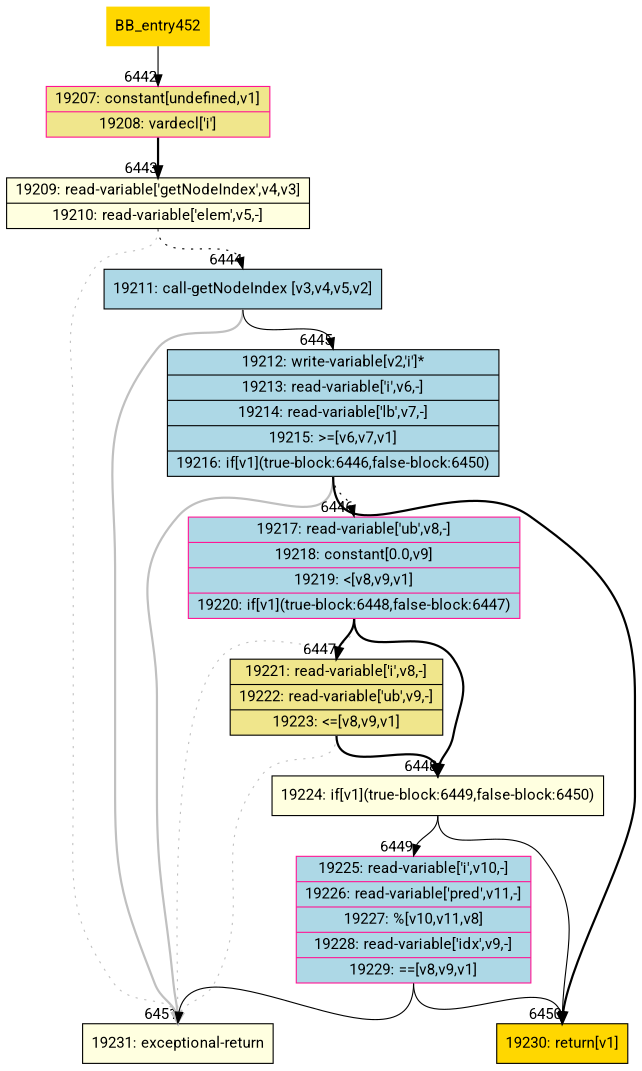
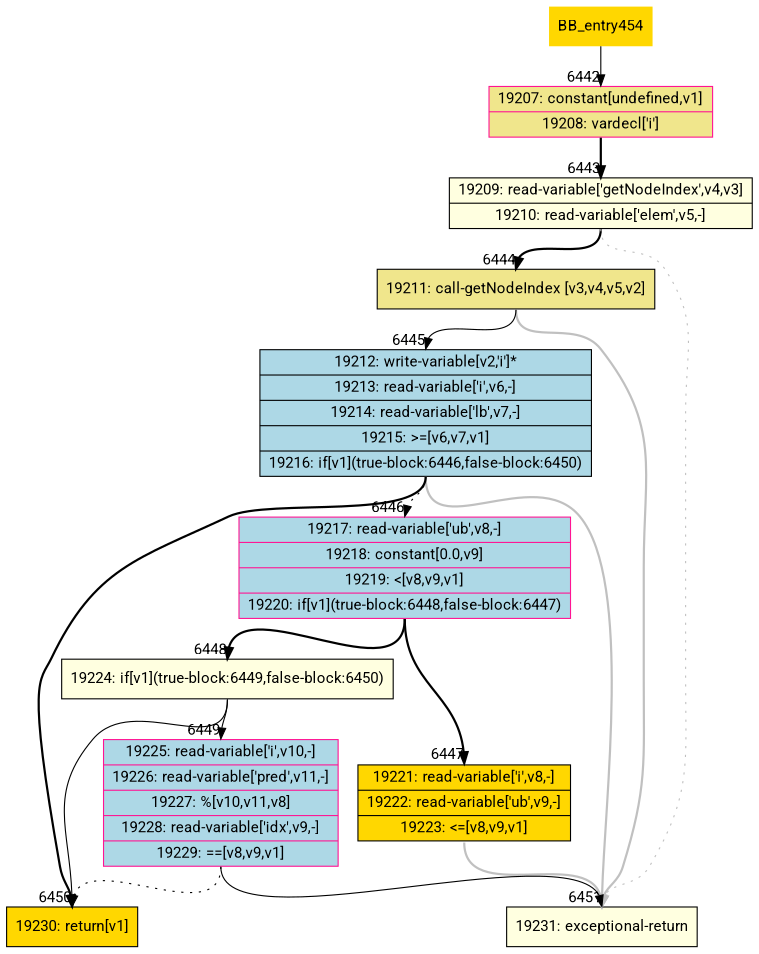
node "BB_entry452": label "BB_entry452" -> "BB_entry454"
edge "19209: read-variable['getNodeIndex',v4,v3]" -> "19211: call-getNodeIndex [v3,v4,v5,v2]": style dotted -> bold
node "19211: call-getNodeIndex [v3,v4,v5,v2]": fillcolor lightblue -> khaki
node "19221: read-variable['i',v8,-]": fillcolor khaki -> gold
edge "19217: read-variable['ub',v8,-]" -> "19231: exceptional-return": removed
edge "19221: read-variable['i',v8,-]" -> "19224: if[v1](true-block:6449,false-block:6450)": removed
edge "19221: read-variable['i',v8,-]" -> "19231: exceptional-return": style dotted -> bold
edge "19225: read-variable['i',v10,-]" -> "19230: return[v1]": style solid -> dotted
